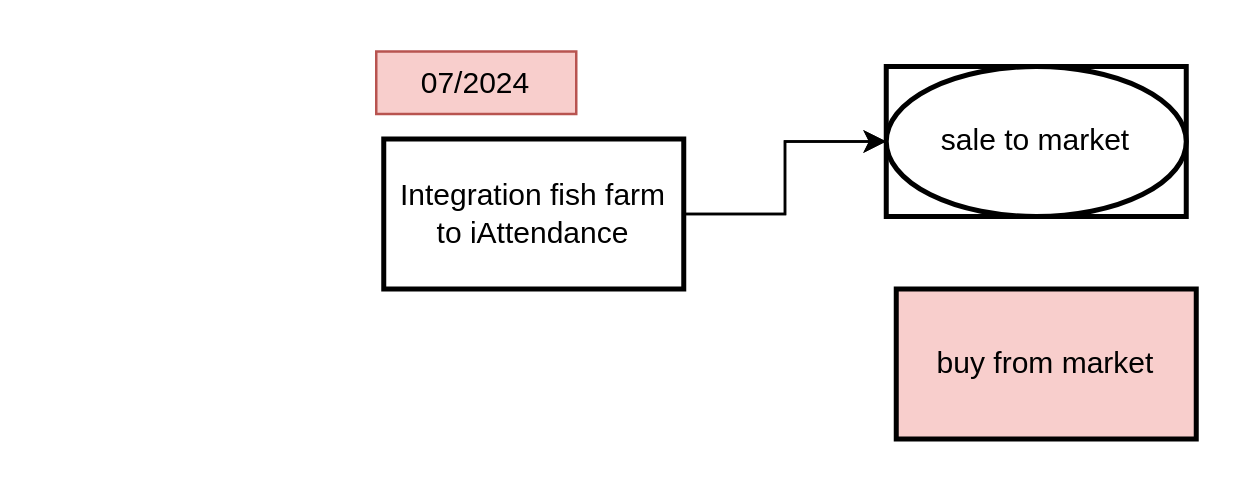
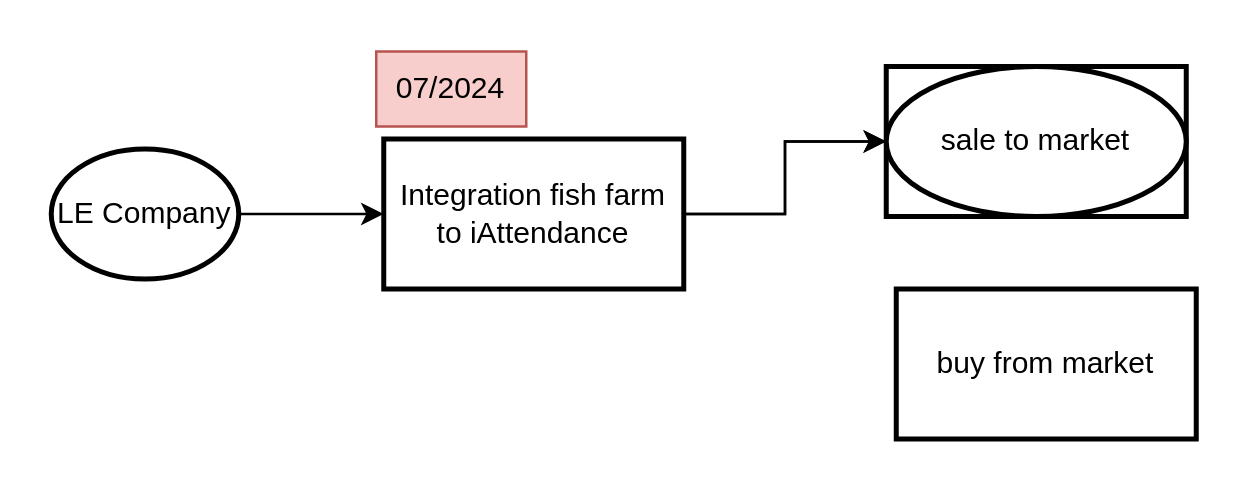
node "07/2024": size 200x63 -> 150x75
node "LE Company": added
edge "LE Company" -> "Integration fish farm to iAttendance": added
node "buy from market": fillcolor #f8cecc -> #ffffff
